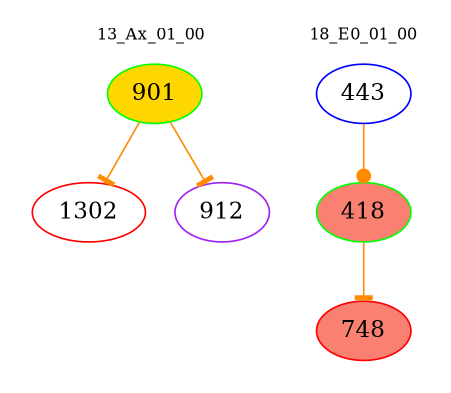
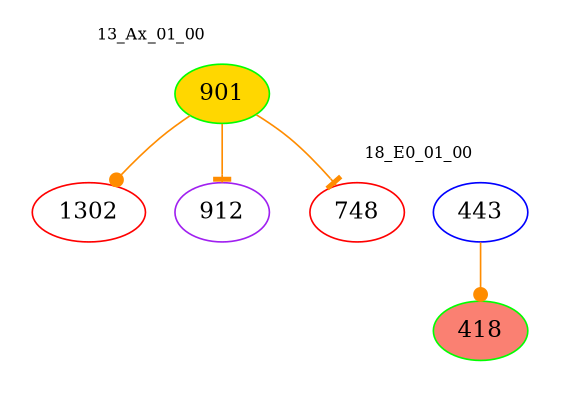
edge "901" -> "1302": arrowhead tee -> dot
edge "418" -> "748": now "901" -> "748"
node "748": fillcolor salmon -> white
